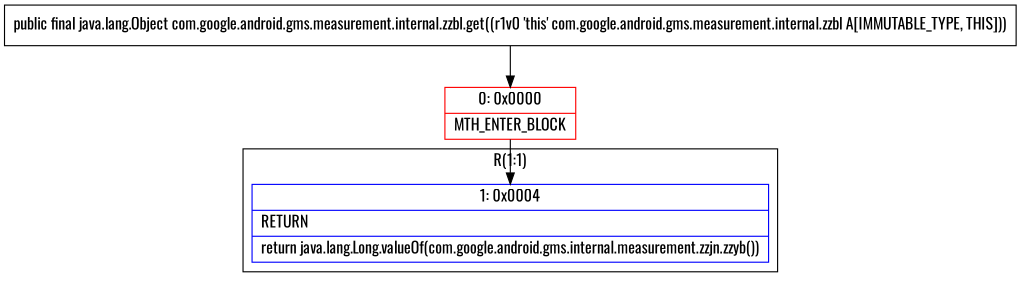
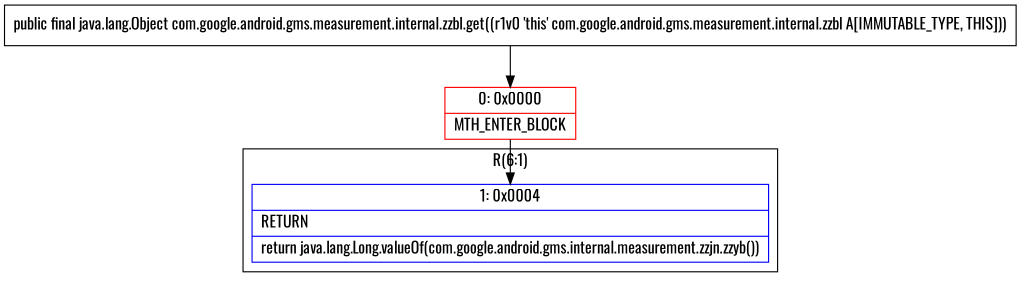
cluster "R(1:1)": label "R(1:1)" -> "R(6:1)"
